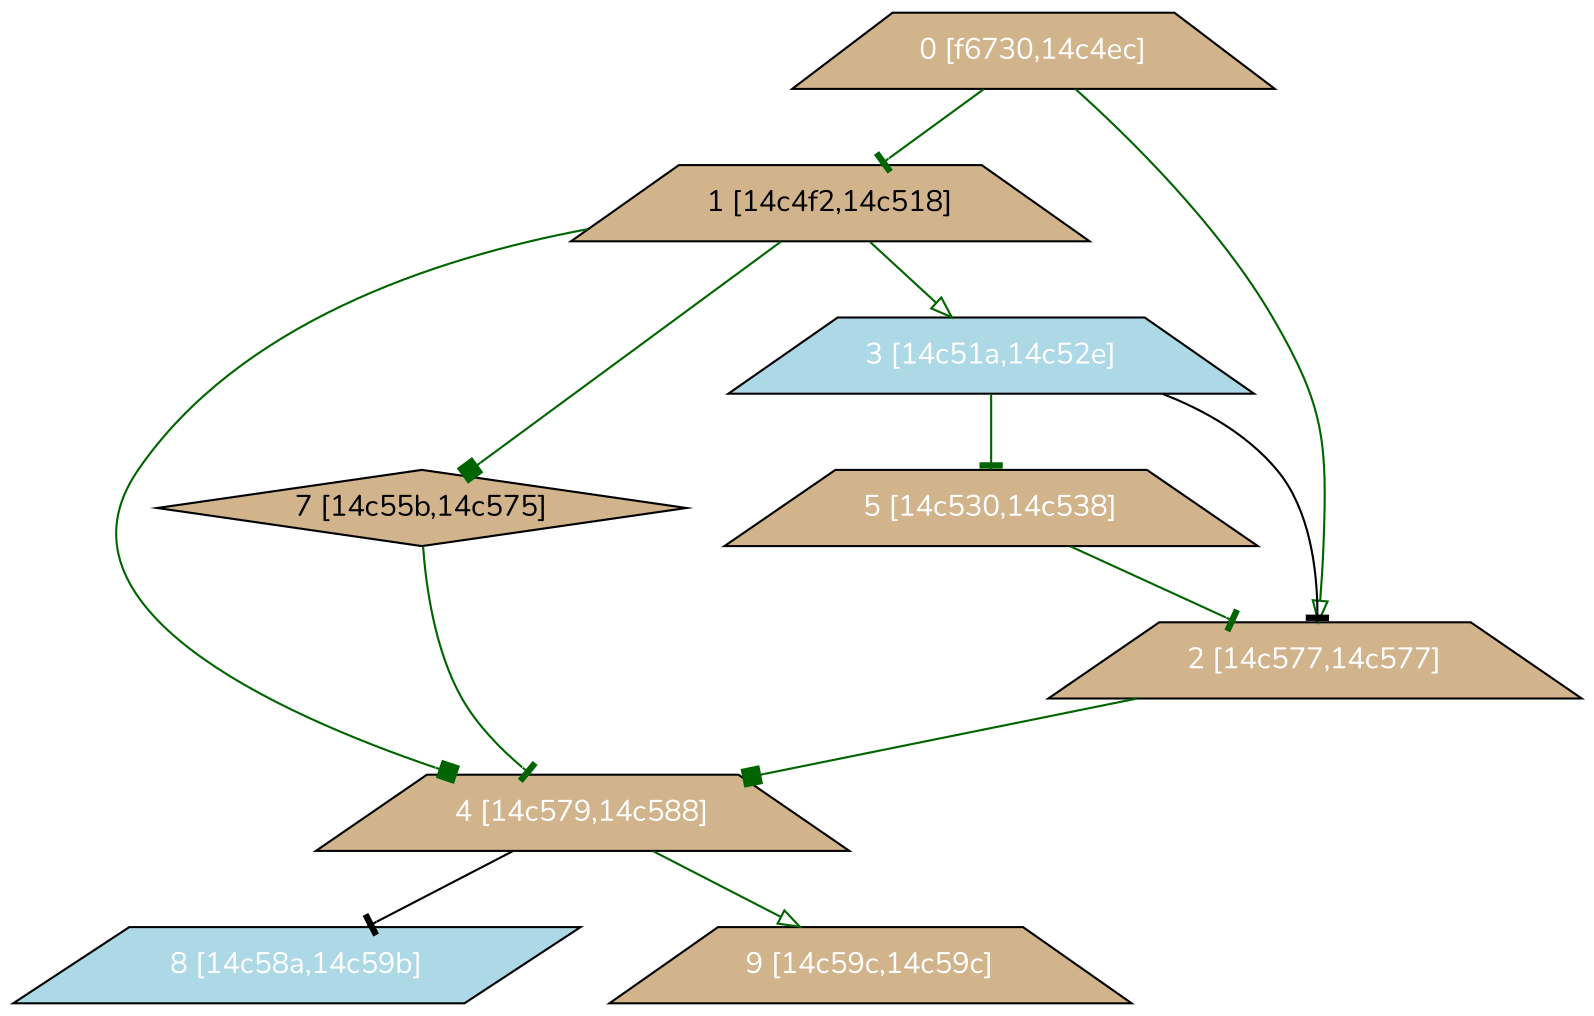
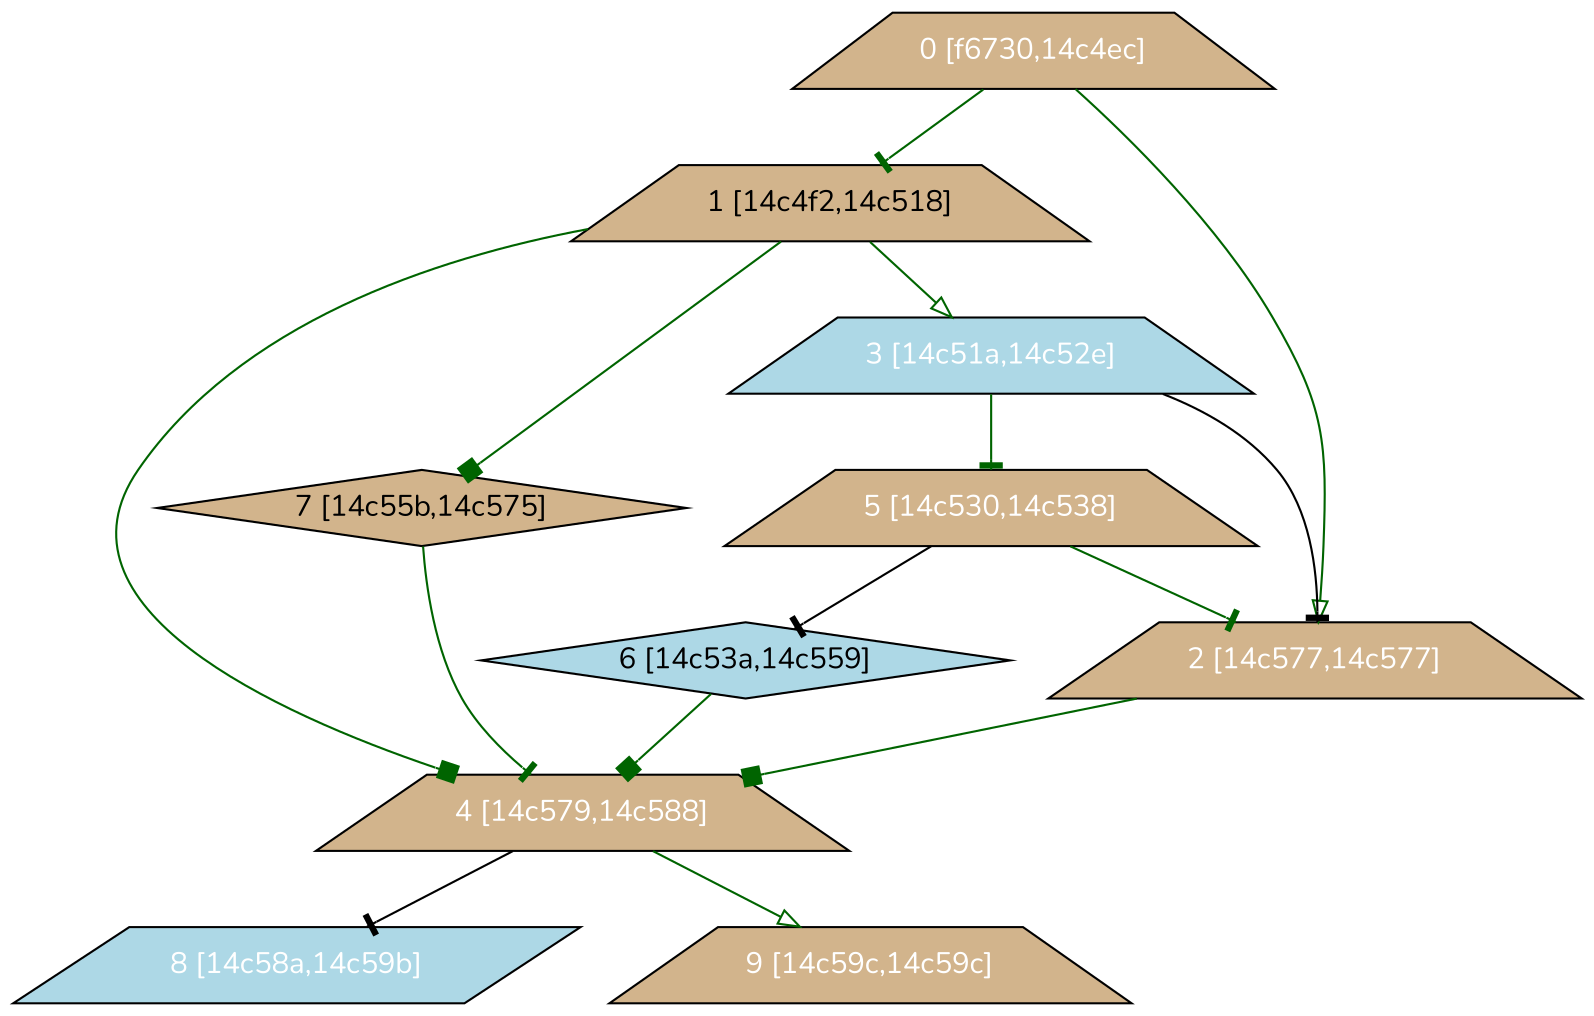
node "6 [14c53a,14c559]": added
